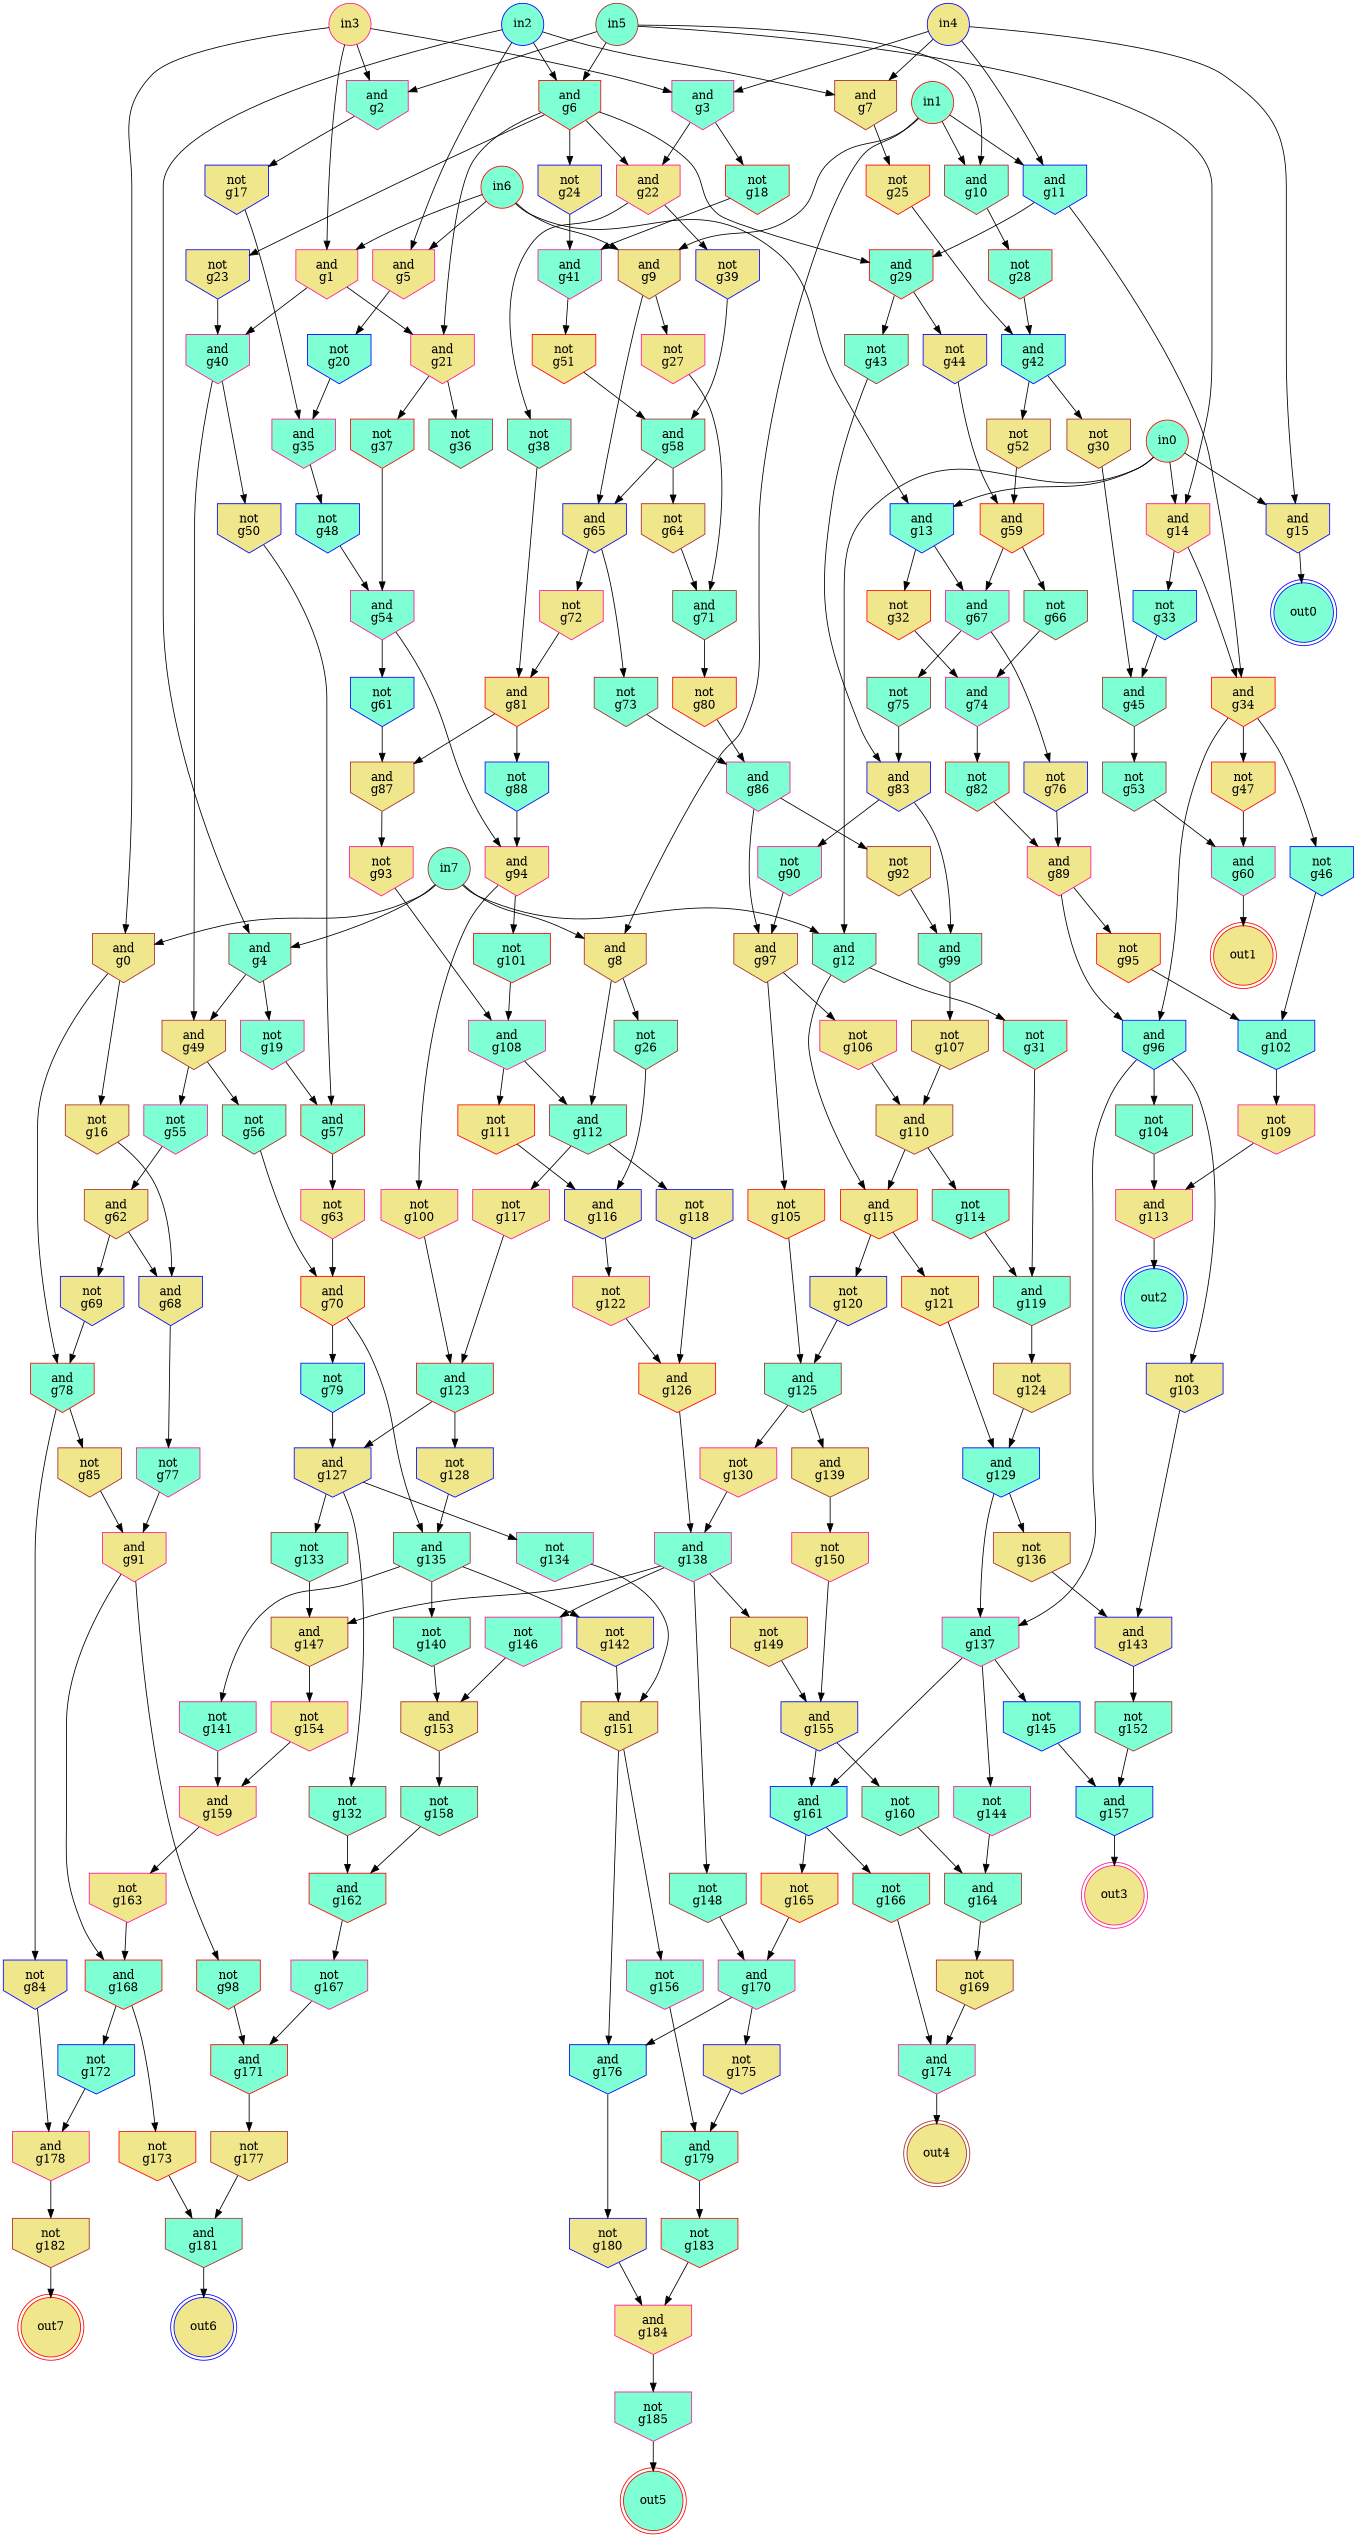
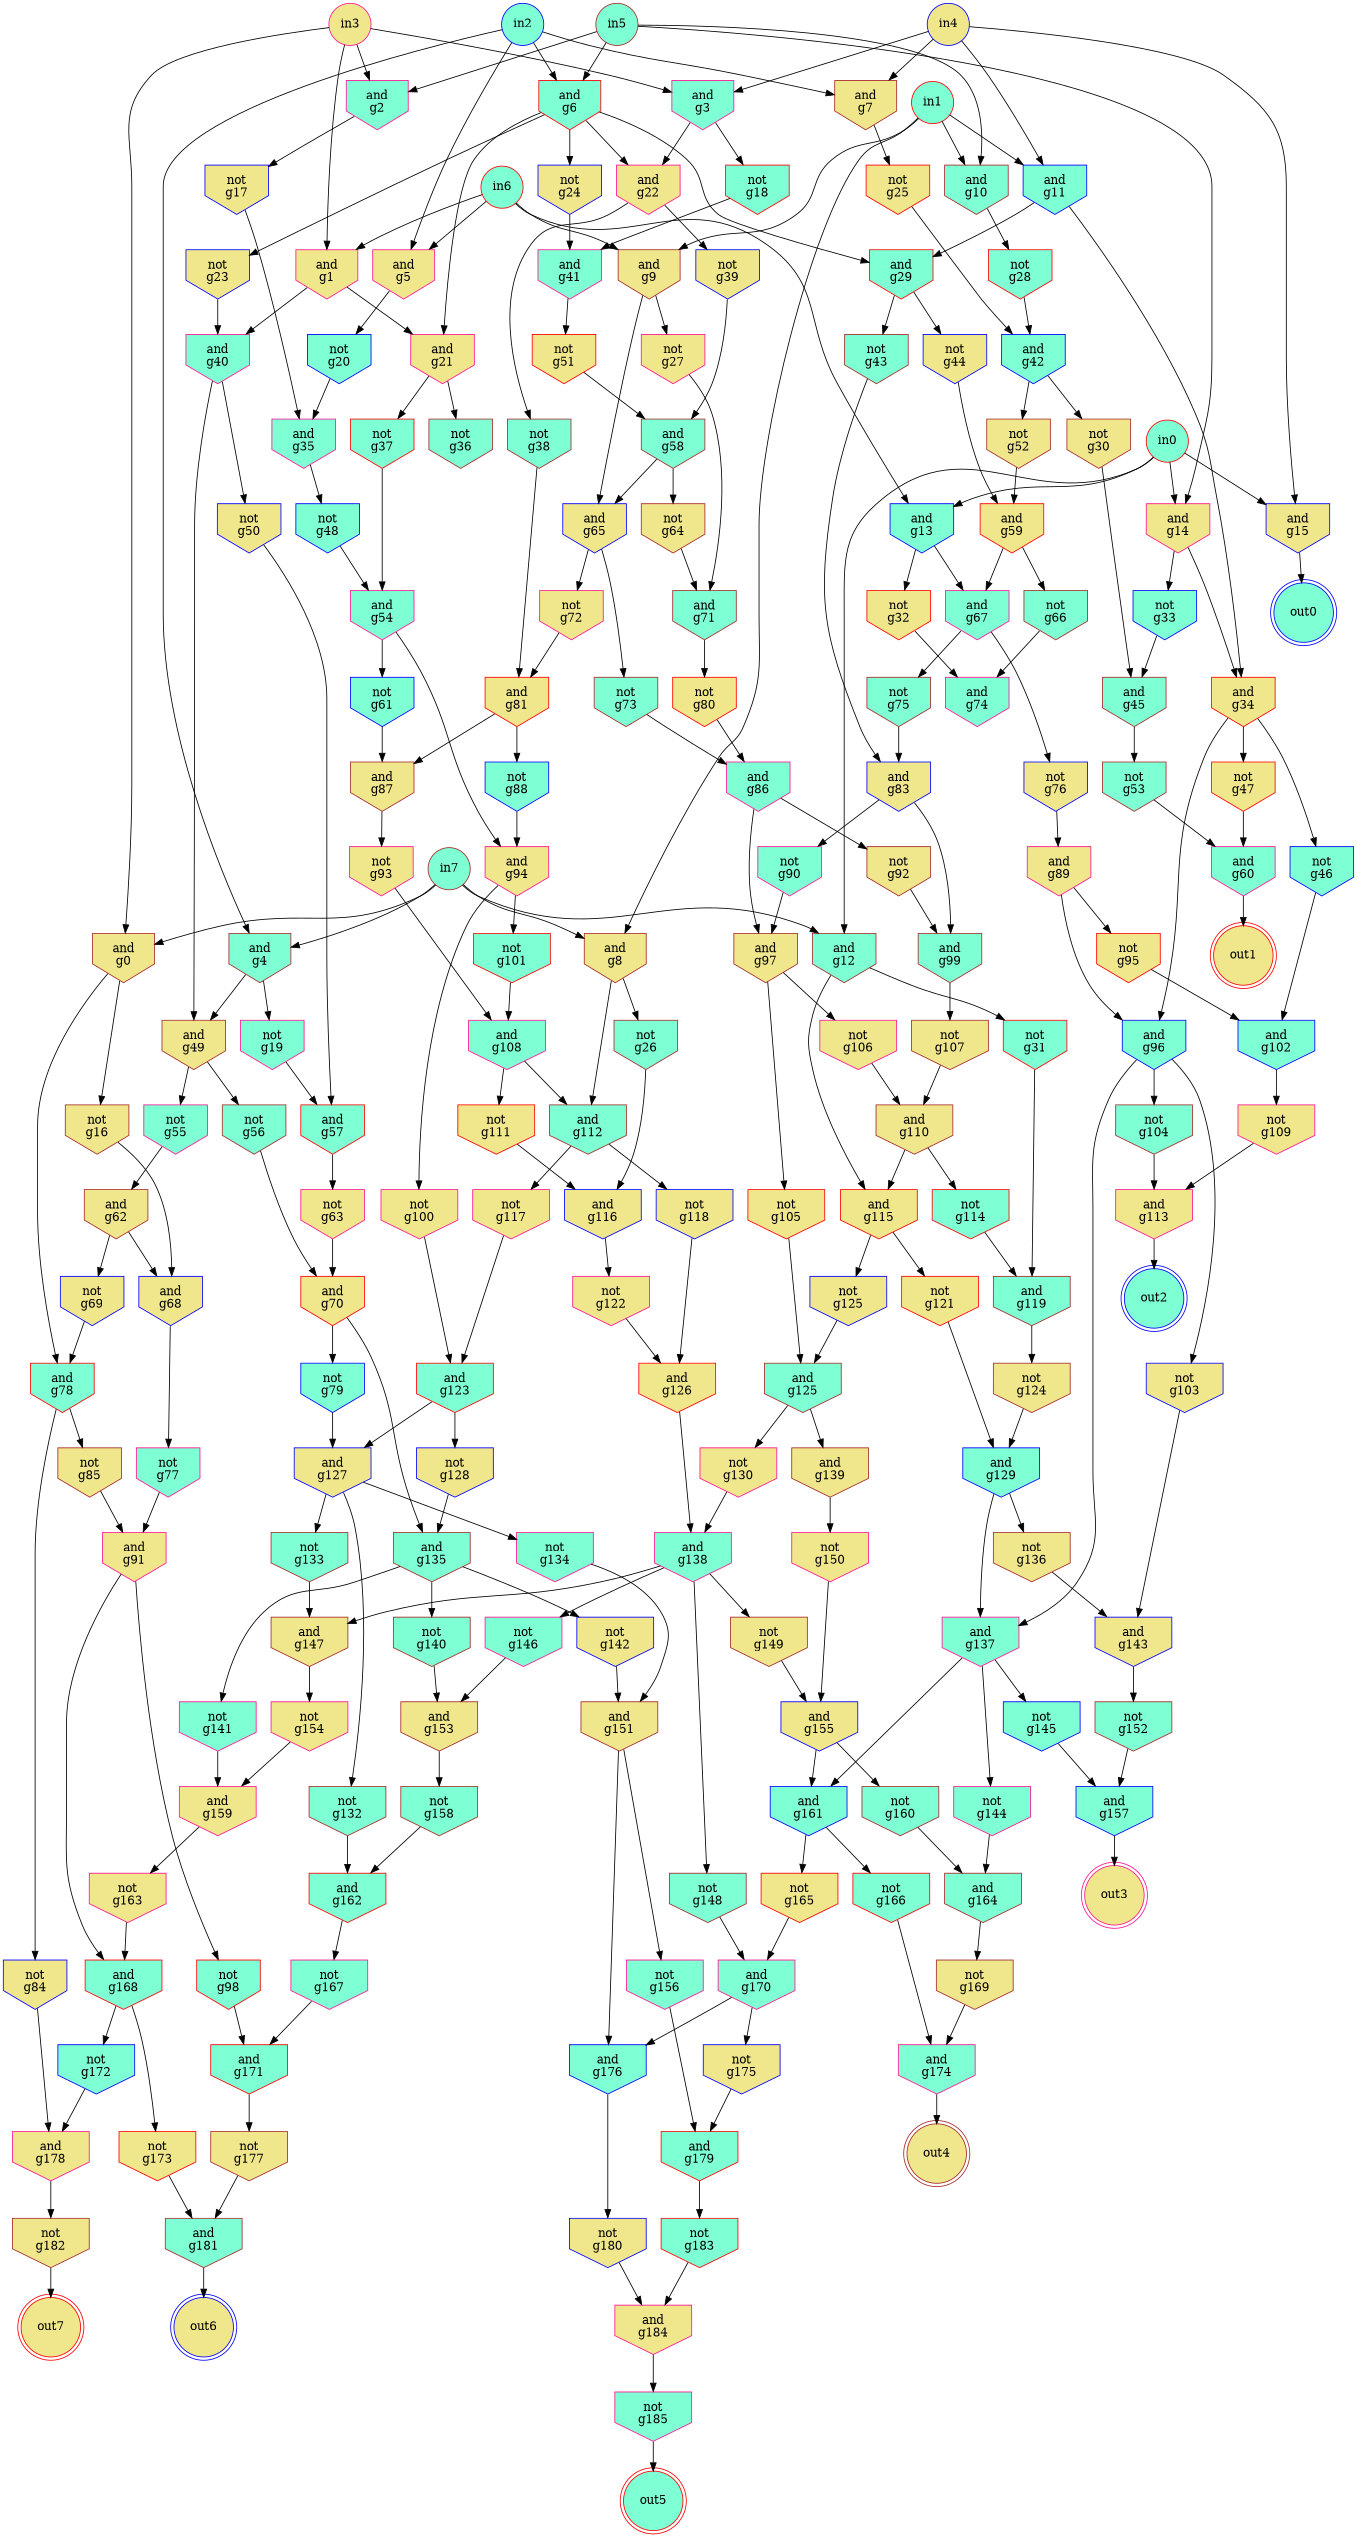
node "not g82": removed
node "not g120": label "not g120" -> "not g125"
